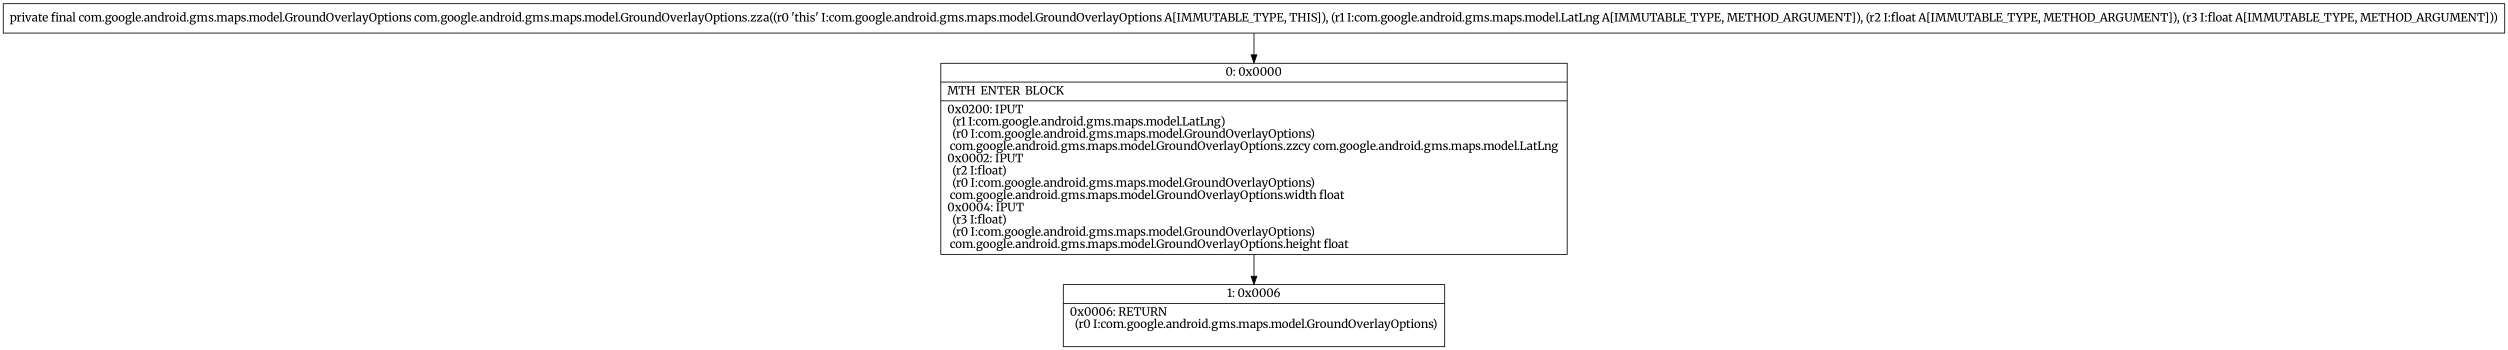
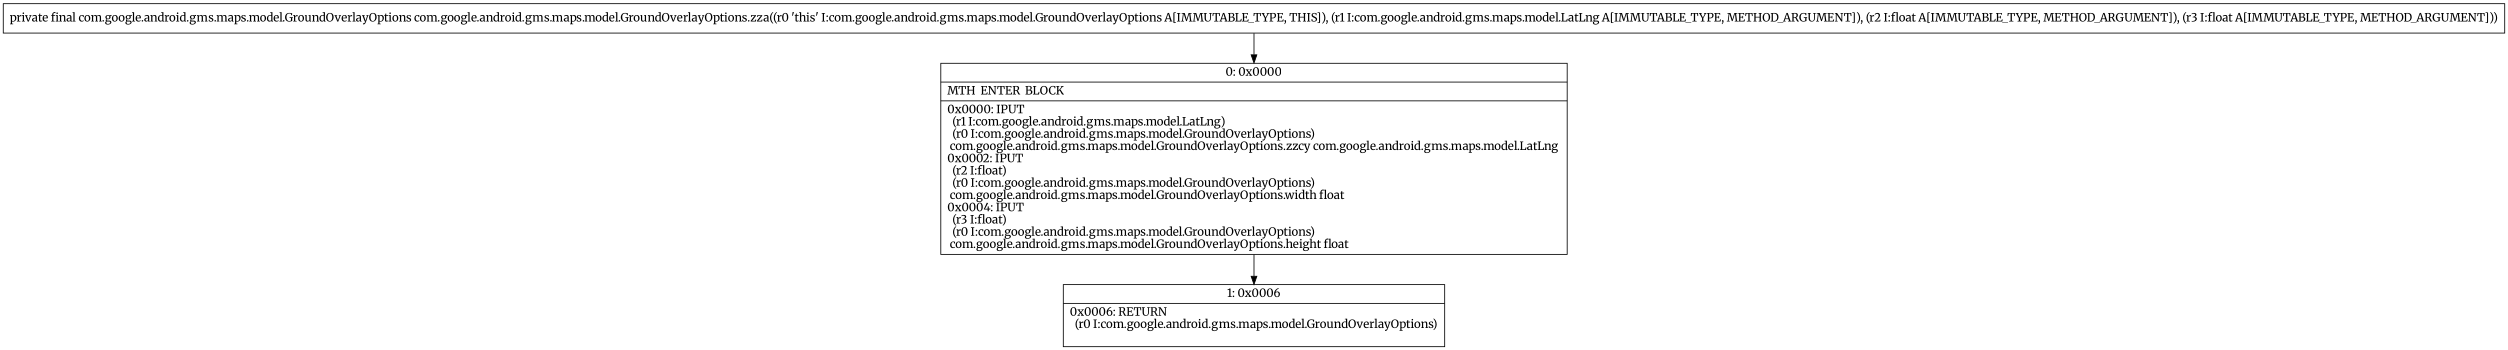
node "0: 0x0000": text "0x0200: IPUT" -> "0x0000: IPUT"
